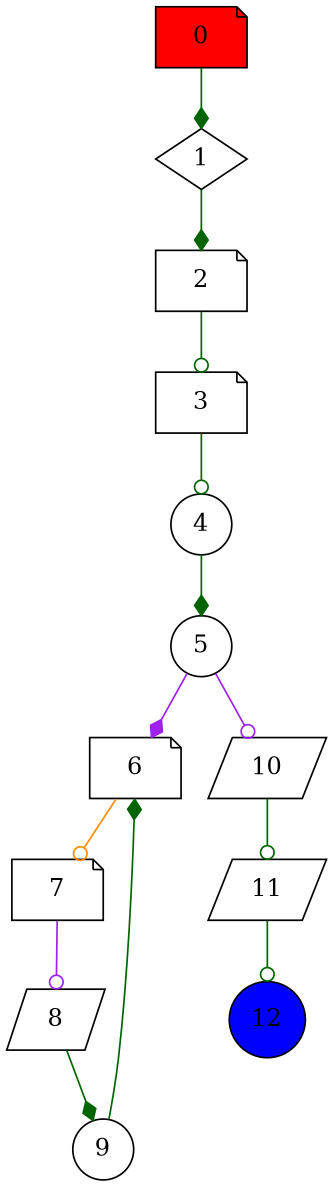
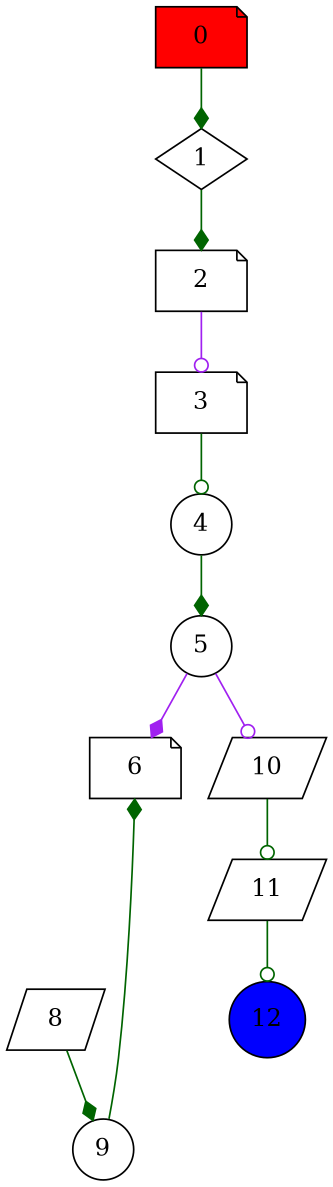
edge "2" -> "3": color darkgreen -> purple
node "7": removed
